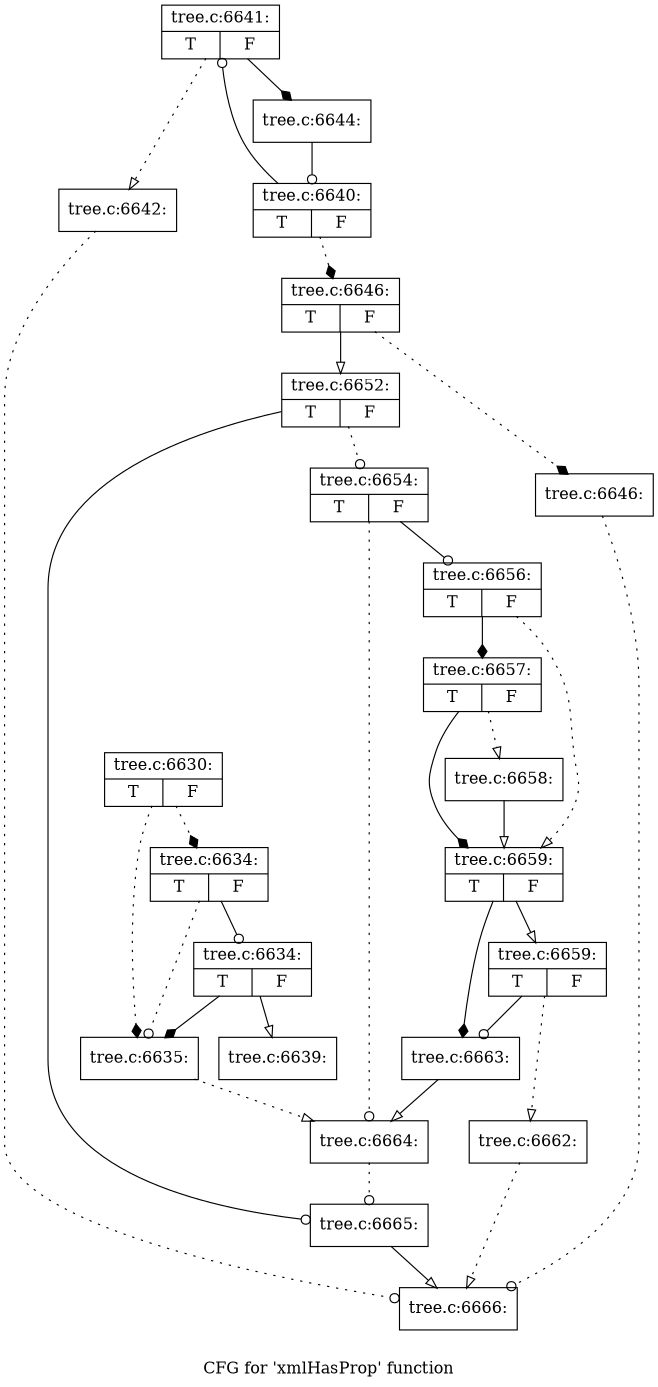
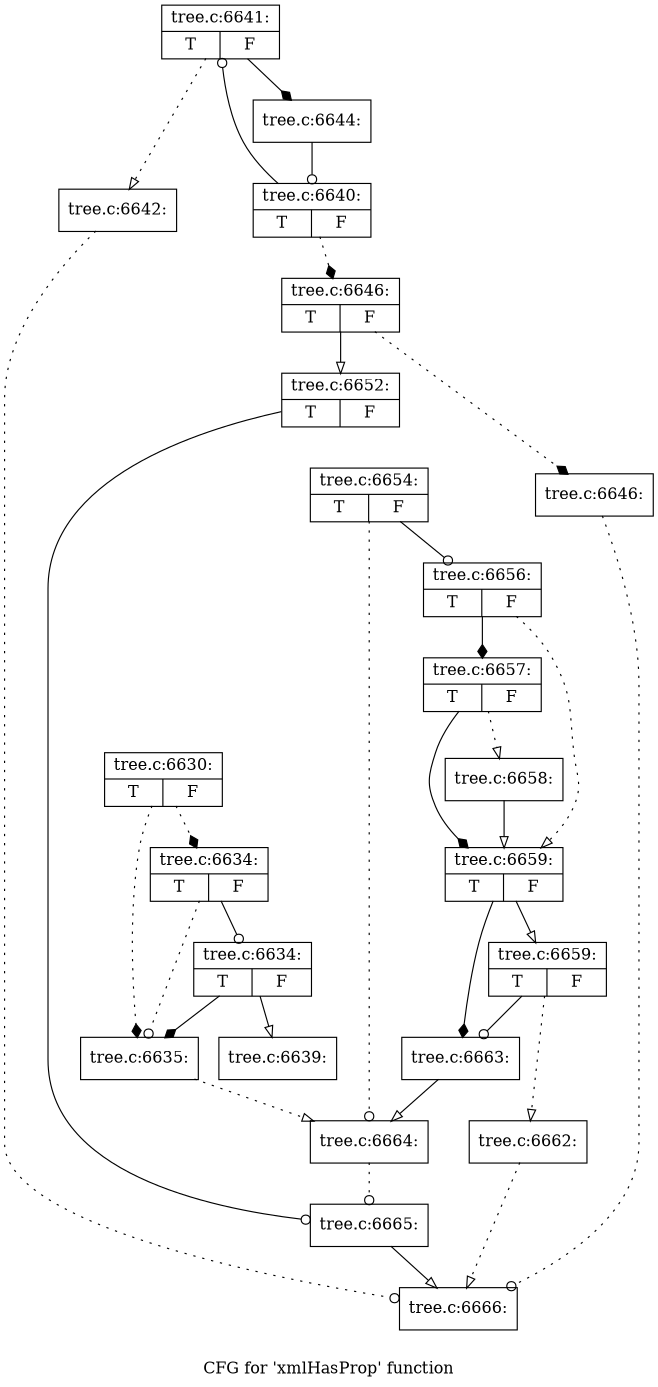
edge "tree.c:6652:" -> "tree.c:6654:": removed
